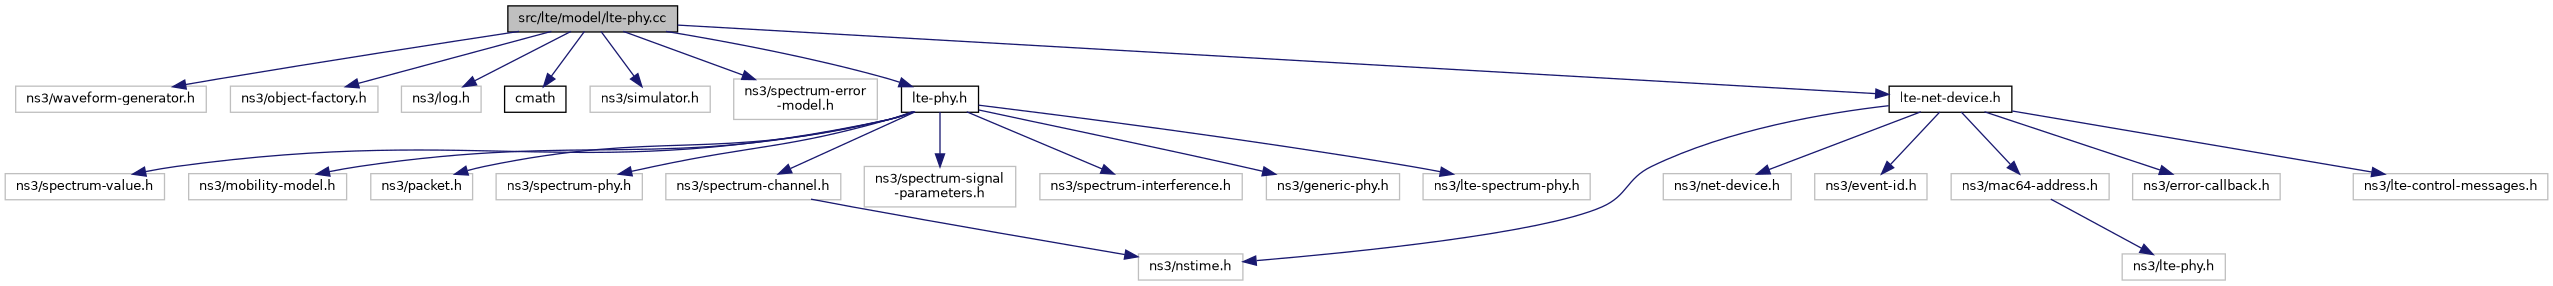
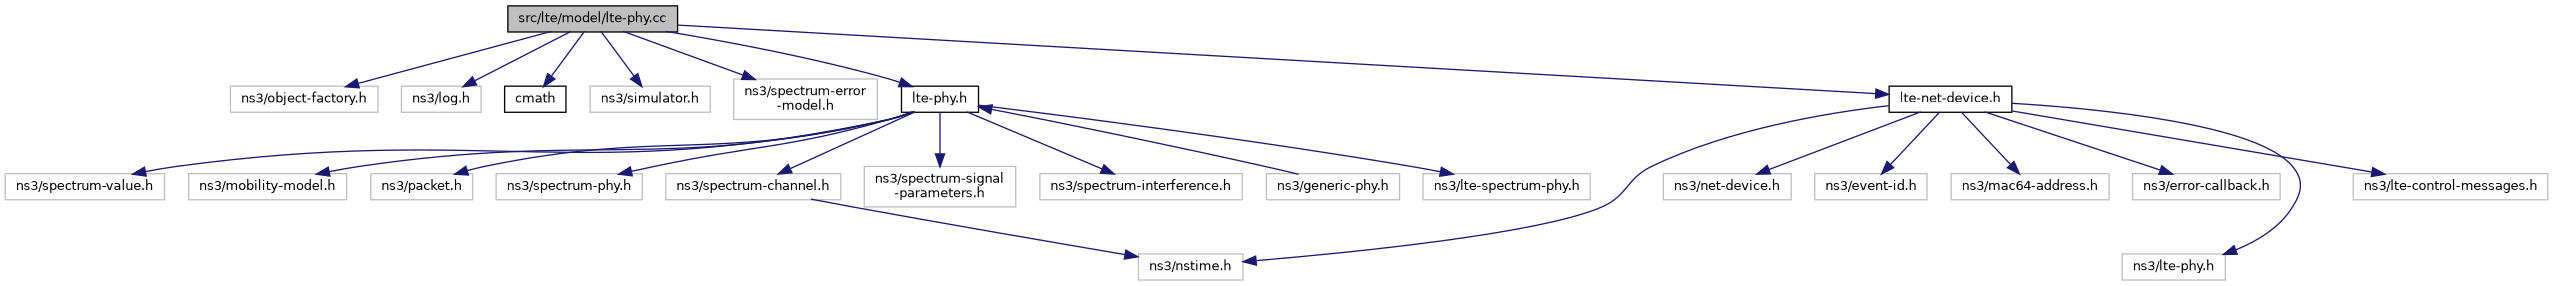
node "ns3/waveform-generator.h": removed
edge "lte-phy.h" -> "ns3/generic-phy.h": reversed
edge "ns3/mac64-address.h" -> "ns3/lte-phy.h": now "lte-net-device.h" -> "ns3/lte-phy.h"
